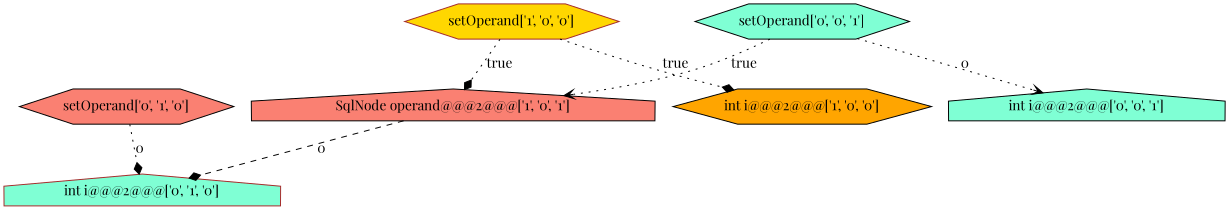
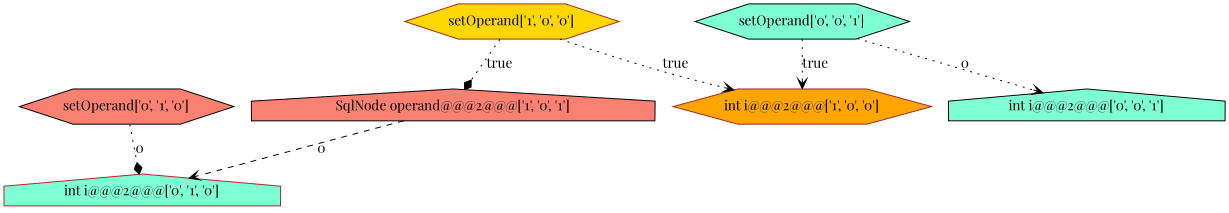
edge "setOperand['1', '0', '0']" -> "int i@@@2@@@['1', '0', '0']": arrowhead diamond -> vee
edge "setOperand['0', '0', '1']" -> "SqlNode operand@@@2@@@['1', '0', '1']": now "setOperand['0', '0', '1']" -> "int i@@@2@@@['1', '0', '0']"
node "int i@@@2@@@['1', '0', '0']": color black -> brown
edge "SqlNode operand@@@2@@@['1', '0', '1']" -> "int i@@@2@@@['0', '1', '0']": arrowhead diamond -> vee
